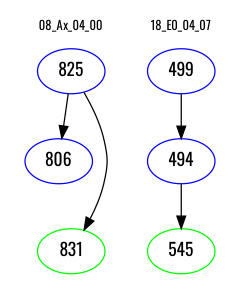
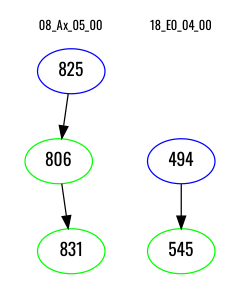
cluster "08_Ax_04_00": label "08_Ax_04_00" -> "08_Ax_05_00"
cluster "18_E0_04_07": label "18_E0_04_07" -> "18_E0_04_00"
node "499": removed
edge "825" -> "831": now "806" -> "831"
node "806": color blue -> green
